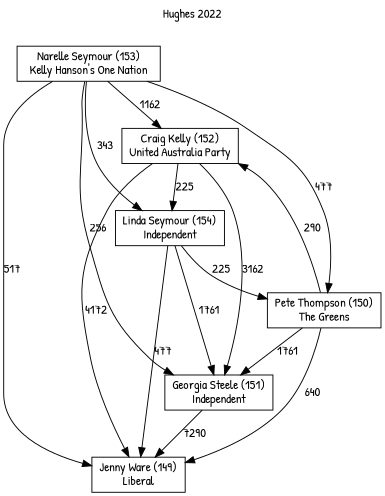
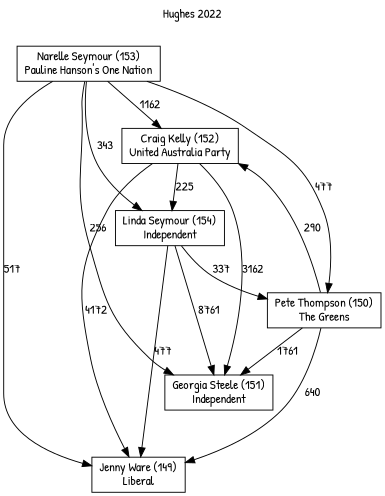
node "Narelle Seymour (153) Kelly Hanson's One Nation": label "Narelle Seymour (153) Kelly Hanson's One Nation" -> "Narelle Seymour (153) Pauline Hanson's One Nation"
edge "Linda Seymour (154) Independent" -> "Pete Thompson (150) The Greens": label "225" -> "337"
edge "Linda Seymour (154) Independent" -> "Georgia Steele (151) Independent": label "1761" -> "8761"
edge "Georgia Steele (151) Independent" -> "Jenny Ware (149) Liberal": removed, label "7290"
